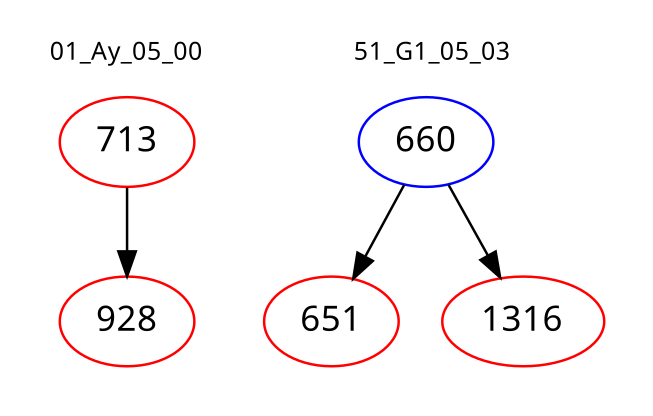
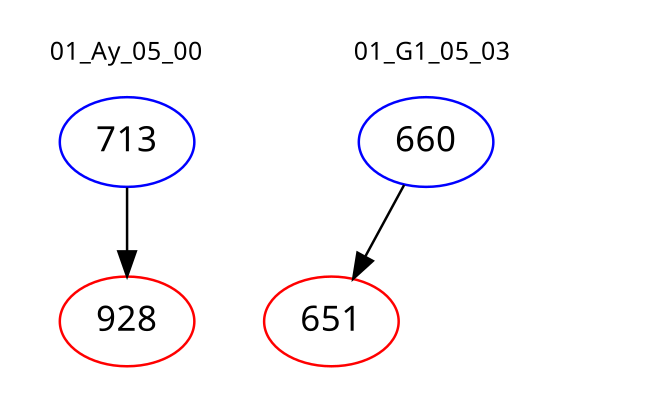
cluster "51_G1_05_03": label "51_G1_05_03" -> "01_G1_05_03"
node "713": color red -> blue
node "1316": removed
